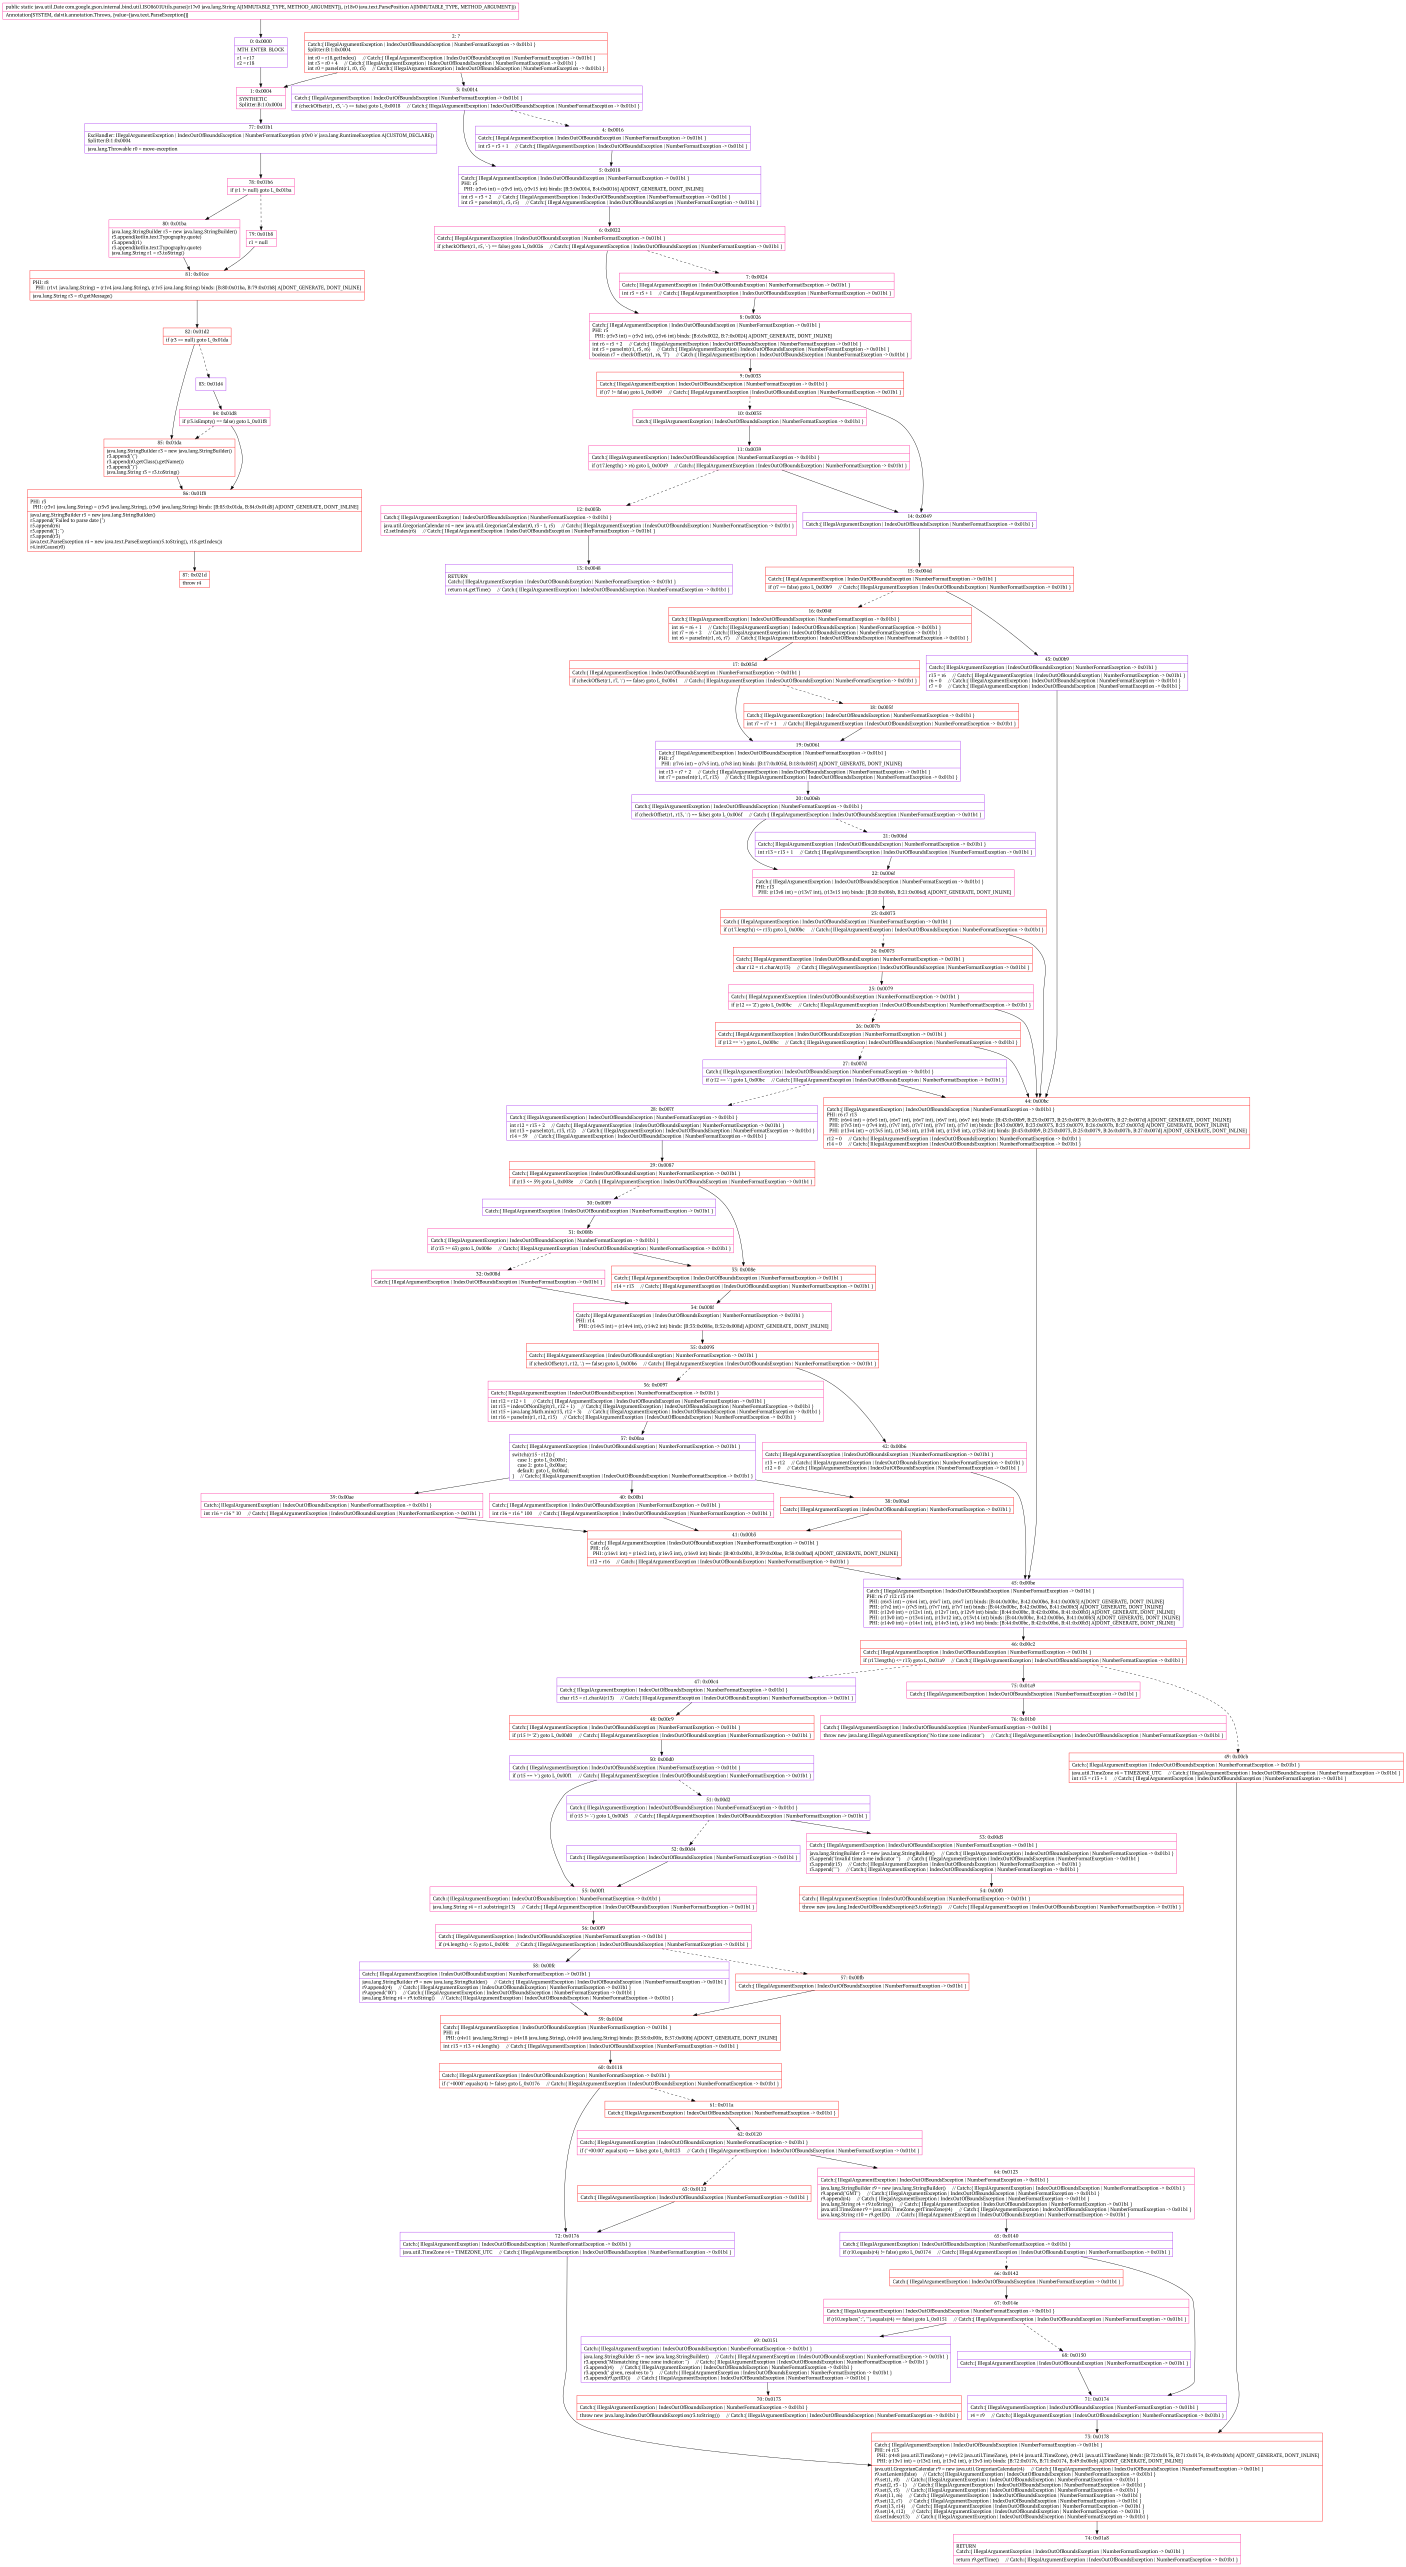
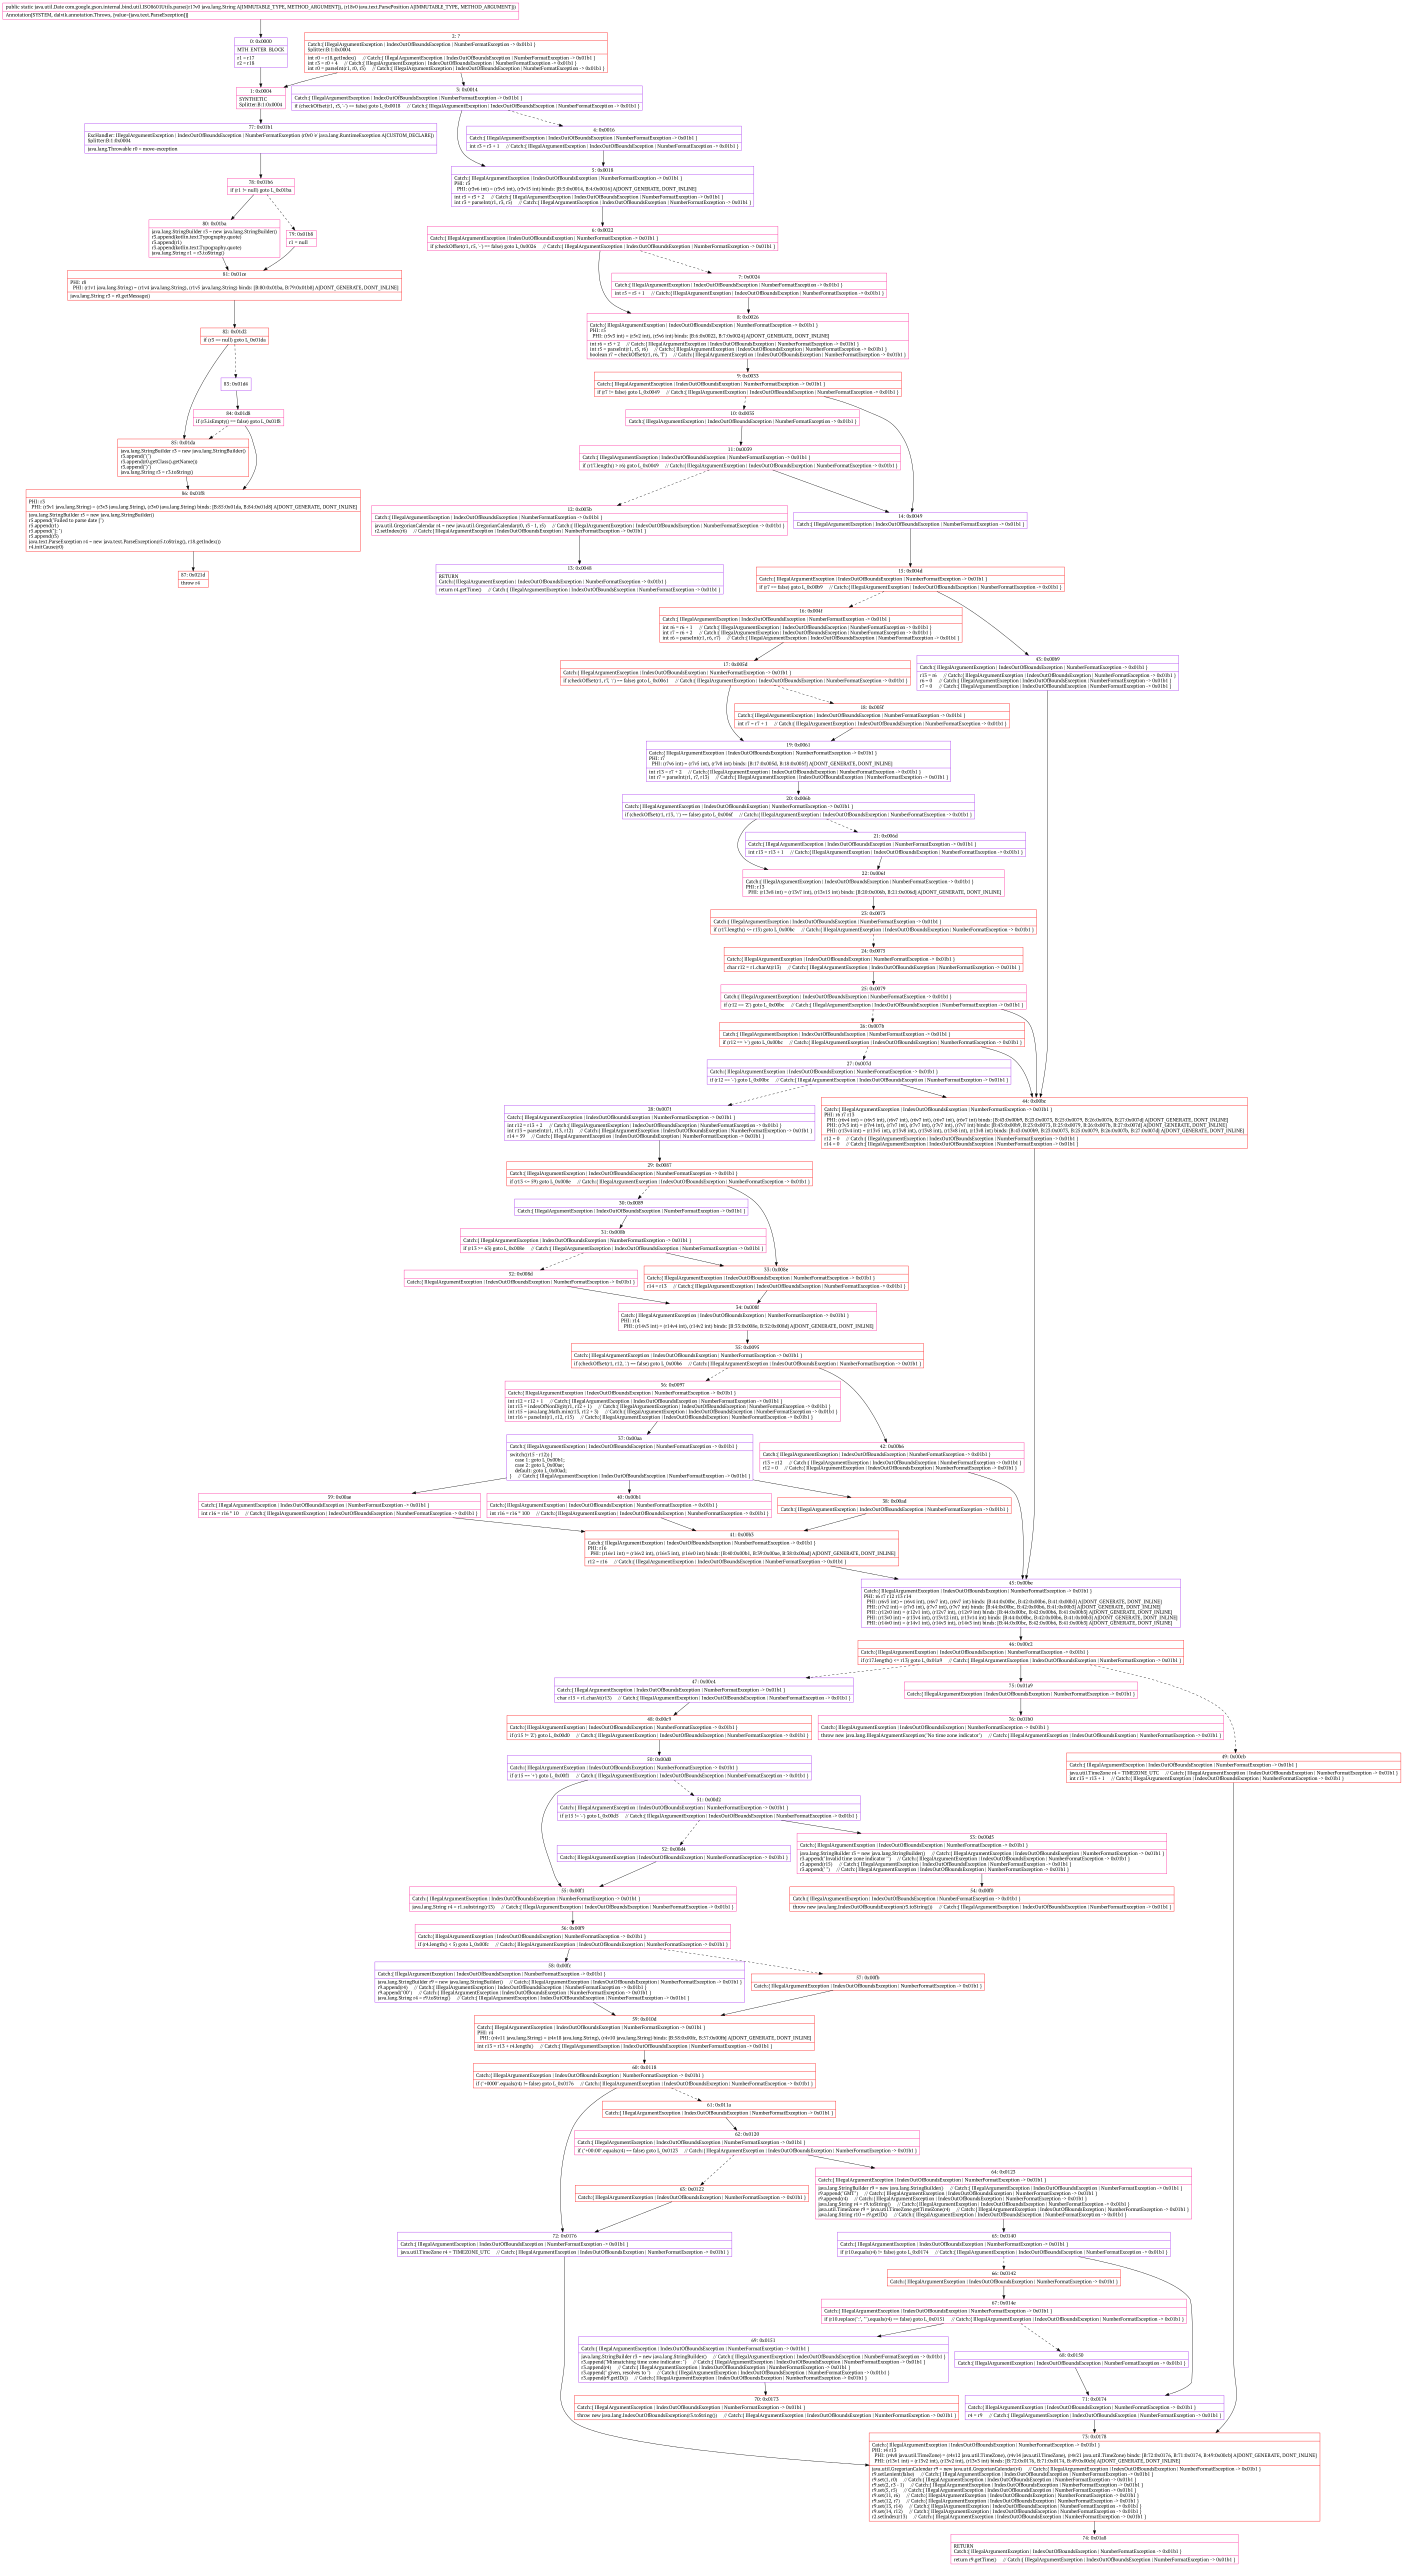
node "86: 0x01f8": text "r5.append(r6)" -> "r5.append(r1)"
edge "23: 0x0073" -> "44: 0x00bc": removed
